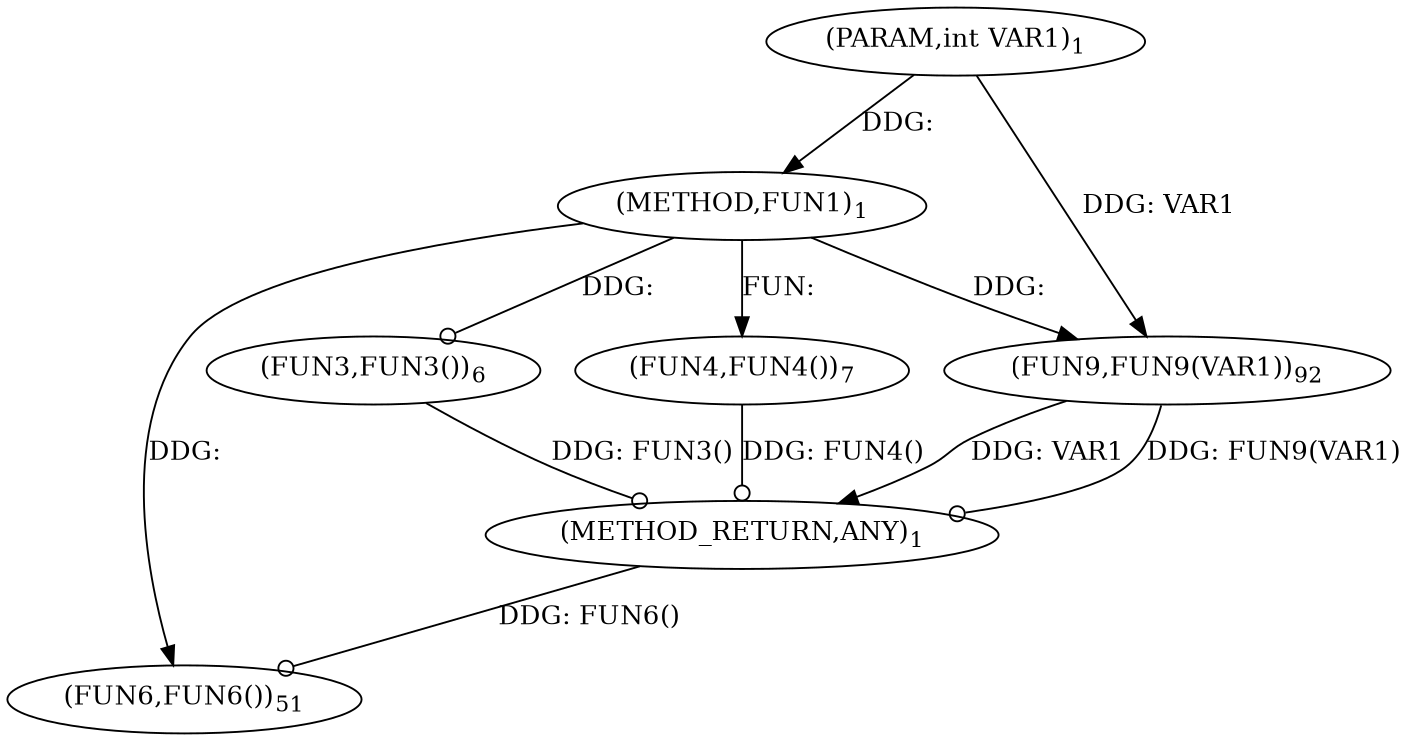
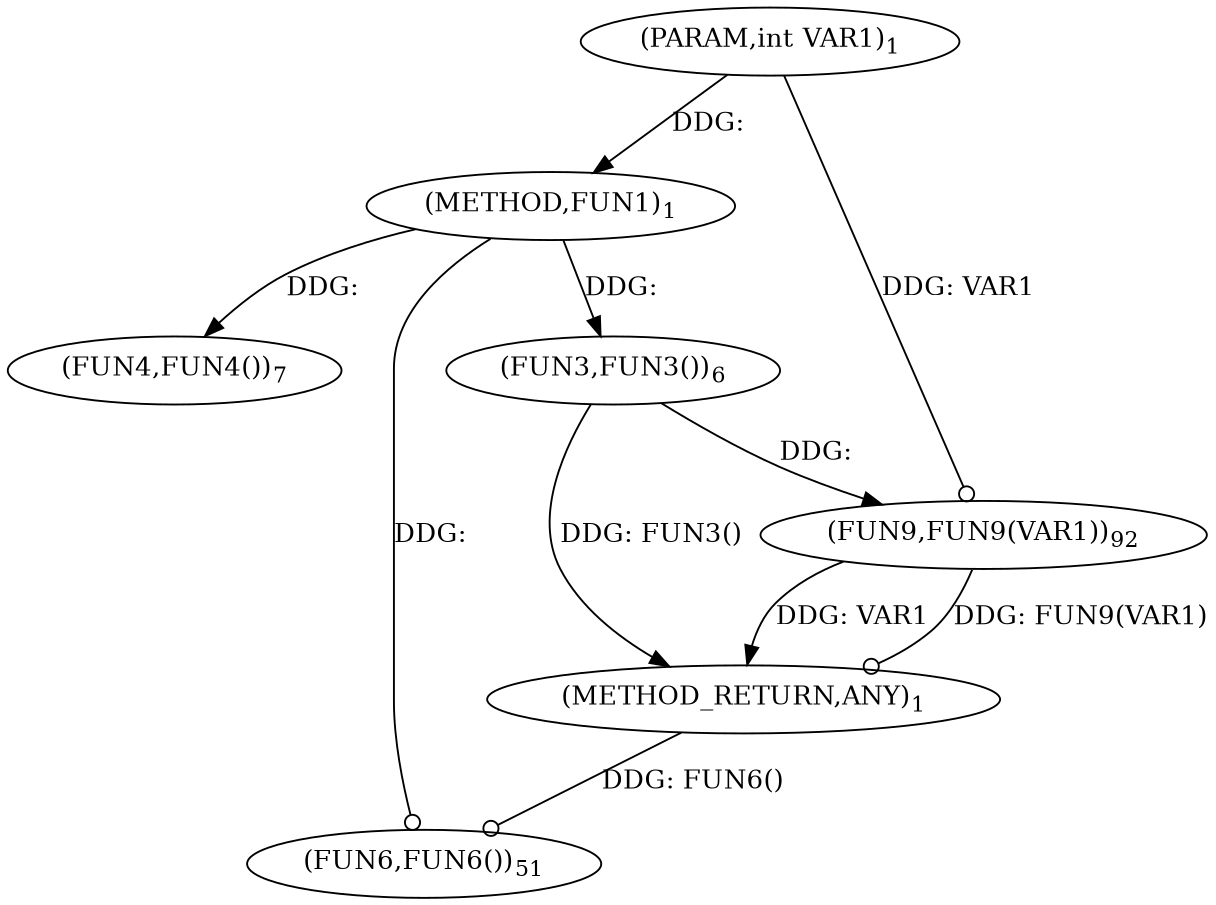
edge "(PARAM,int VAR1)" -> "(FUN9,FUN9(VAR1))": arrowhead normal -> odot
edge "(METHOD,FUN1)" -> "(FUN3,FUN3())": arrowhead odot -> normal
edge "(METHOD,FUN1)" -> "(FUN4,FUN4())": label "FUN: " -> "DDG: "
edge "(METHOD,FUN1)" -> "(FUN9,FUN9(VAR1))": now "(FUN3,FUN3())" -> "(FUN9,FUN9(VAR1))"
edge "(METHOD,FUN1)" -> "(FUN6,FUN6())": arrowhead normal -> odot
edge "(FUN4,FUN4())" -> "(METHOD_RETURN,ANY)": removed, label "DDG: FUN4()"
edge "(FUN3,FUN3())" -> "(METHOD_RETURN,ANY)": arrowhead odot -> normal
